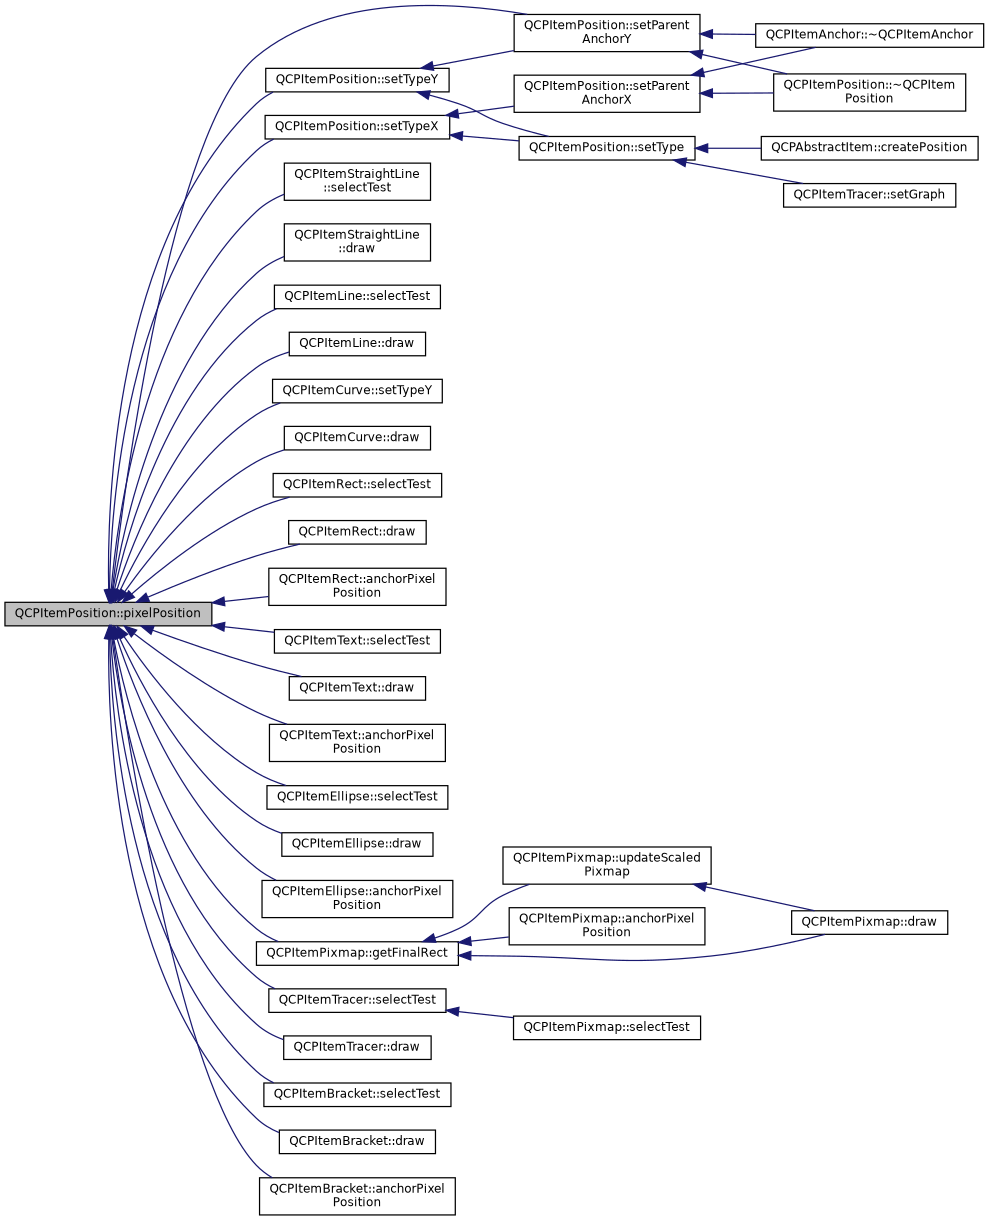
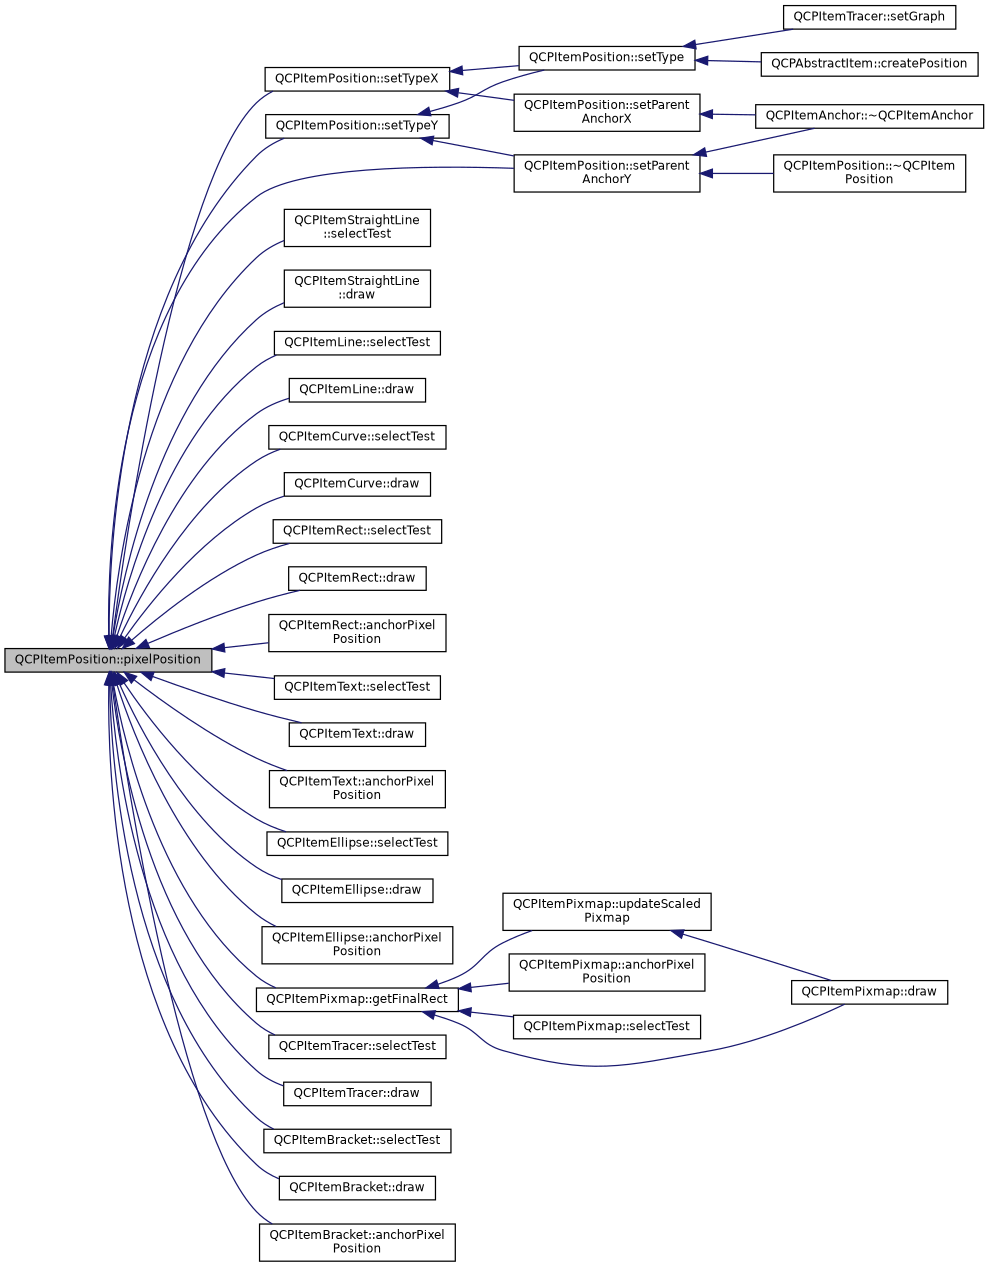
edge "QCPItemPosition::~QCPItem Position" -> "QCPItemPosition::setParent AnchorX": removed
node "QCPItemCurve::setTypeY": label "QCPItemCurve::setTypeY" -> "QCPItemCurve::selectTest"
edge "QCPItemPixmap::selectTest" -> "QCPItemTracer::selectTest": now "QCPItemPixmap::selectTest" -> "QCPItemPixmap::getFinalRect"
